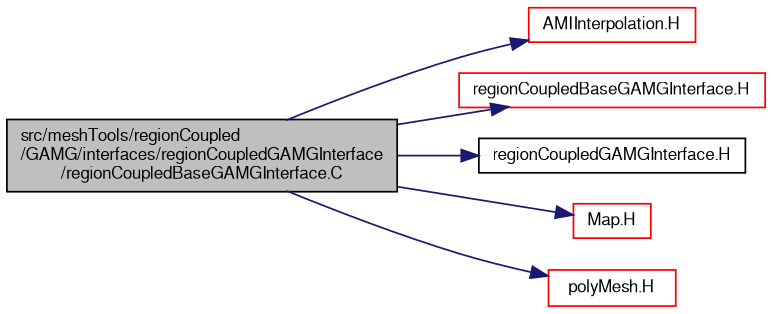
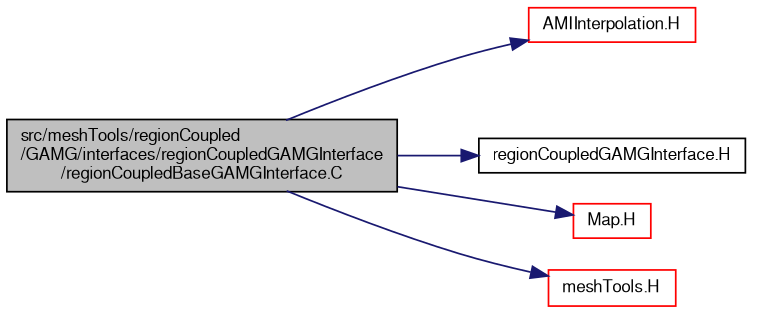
node "regionCoupledBaseGAMGInterface.H": removed
node "polyMesh.H": label "polyMesh.H" -> "meshTools.H"
